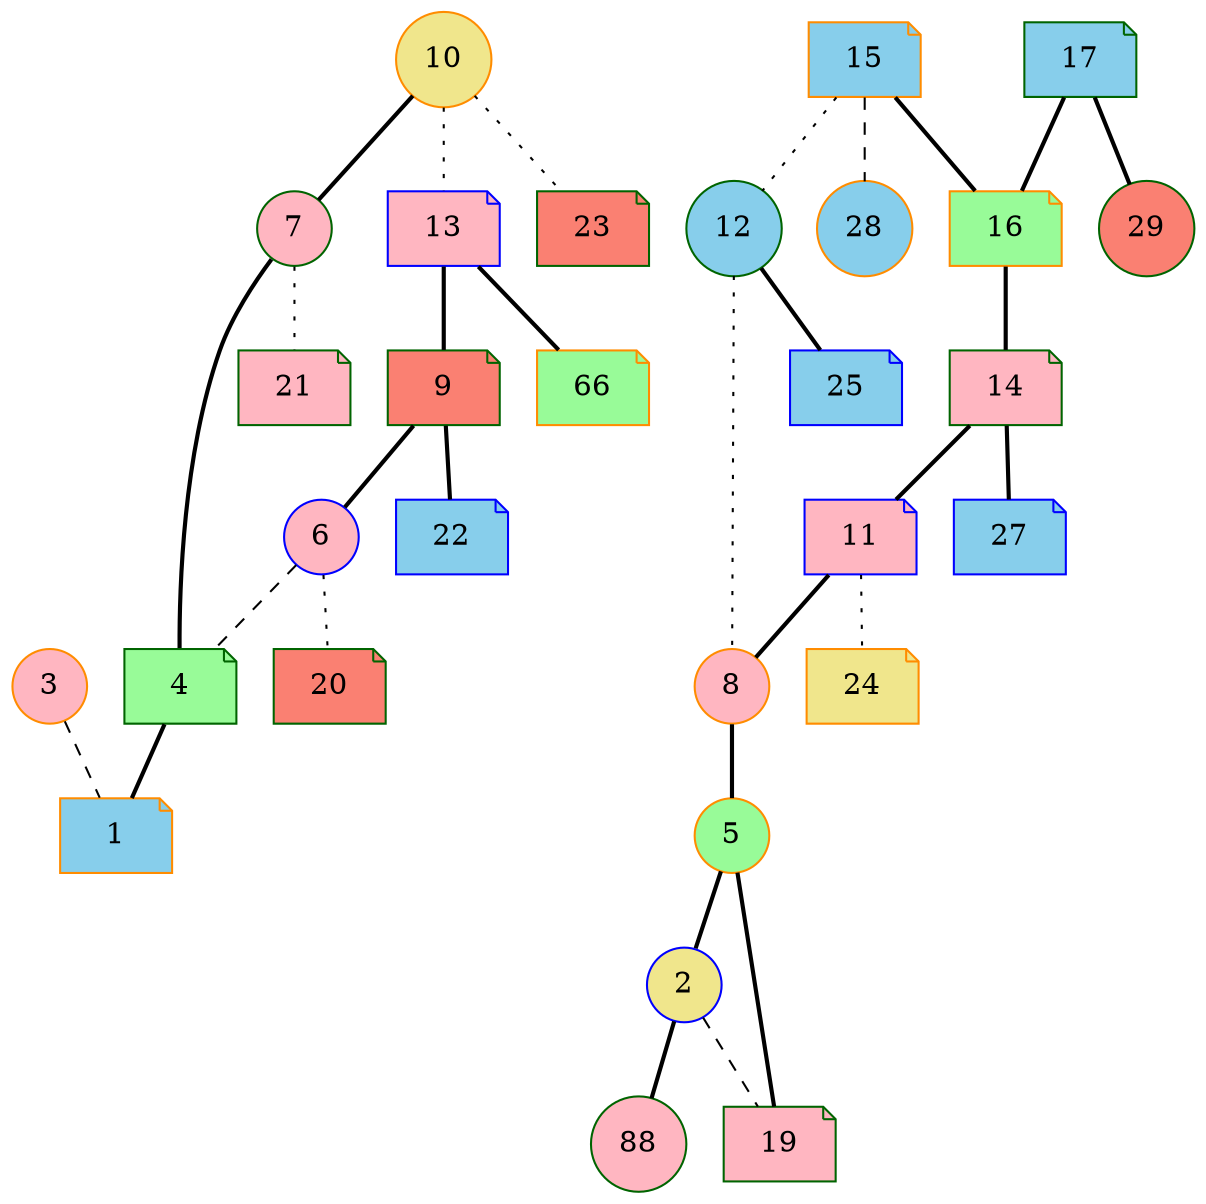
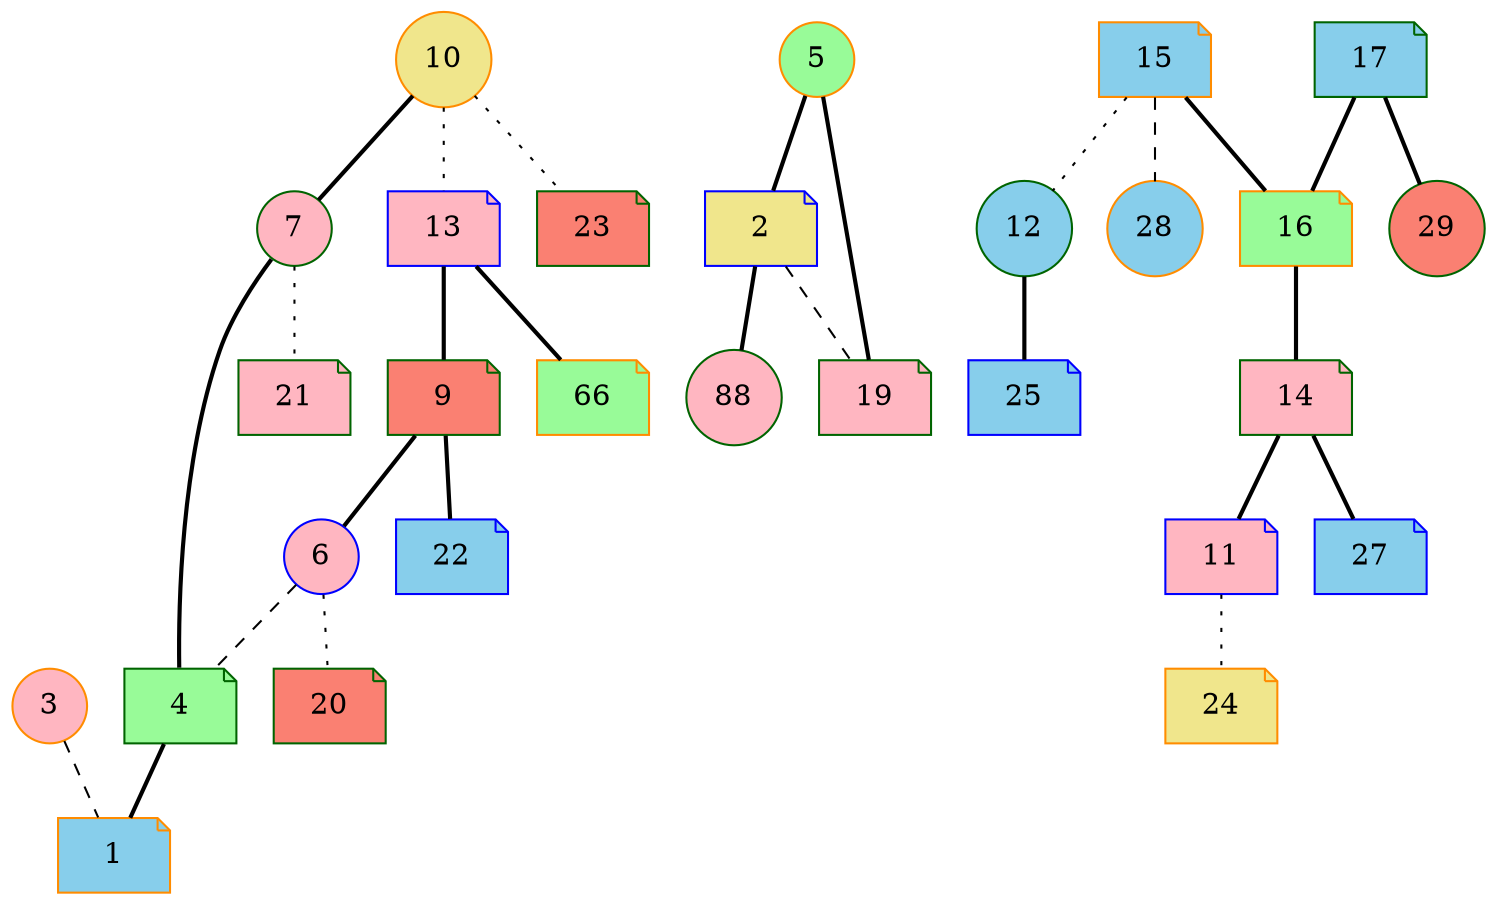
node "8": removed
node "2": shape circle -> note
